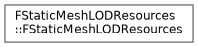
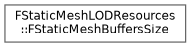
node "FStaticMeshLODResources ::FStaticMeshLODResources": label "FStaticMeshLODResources ::FStaticMeshLODResources" -> "FStaticMeshLODResources ::FStaticMeshBuffersSize"
